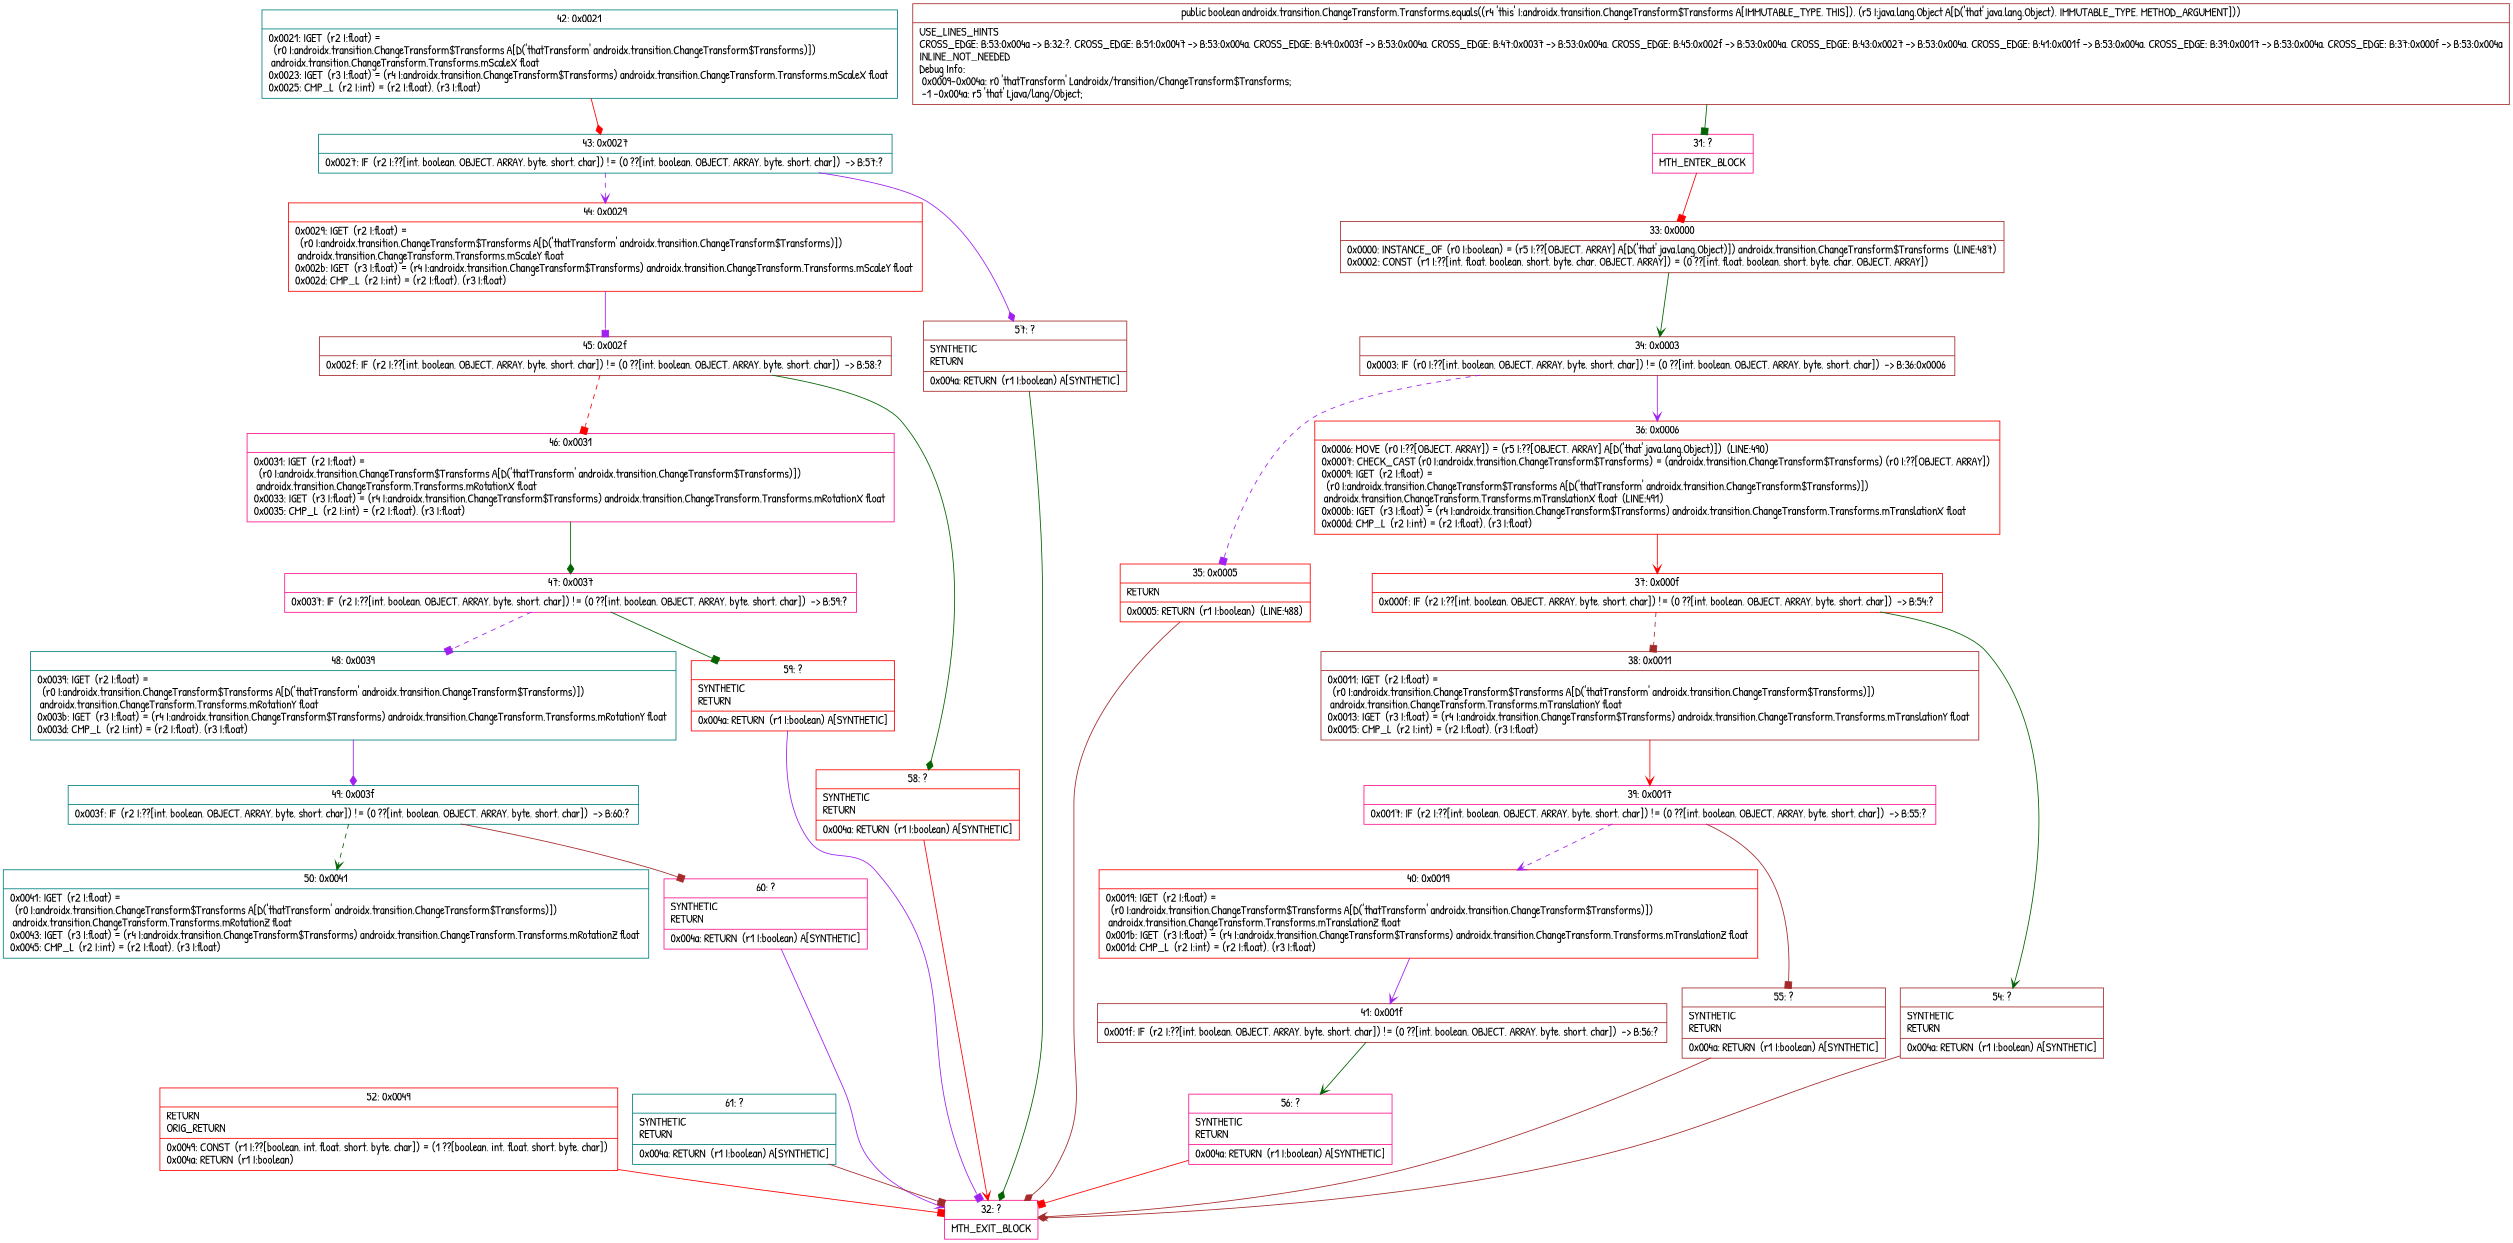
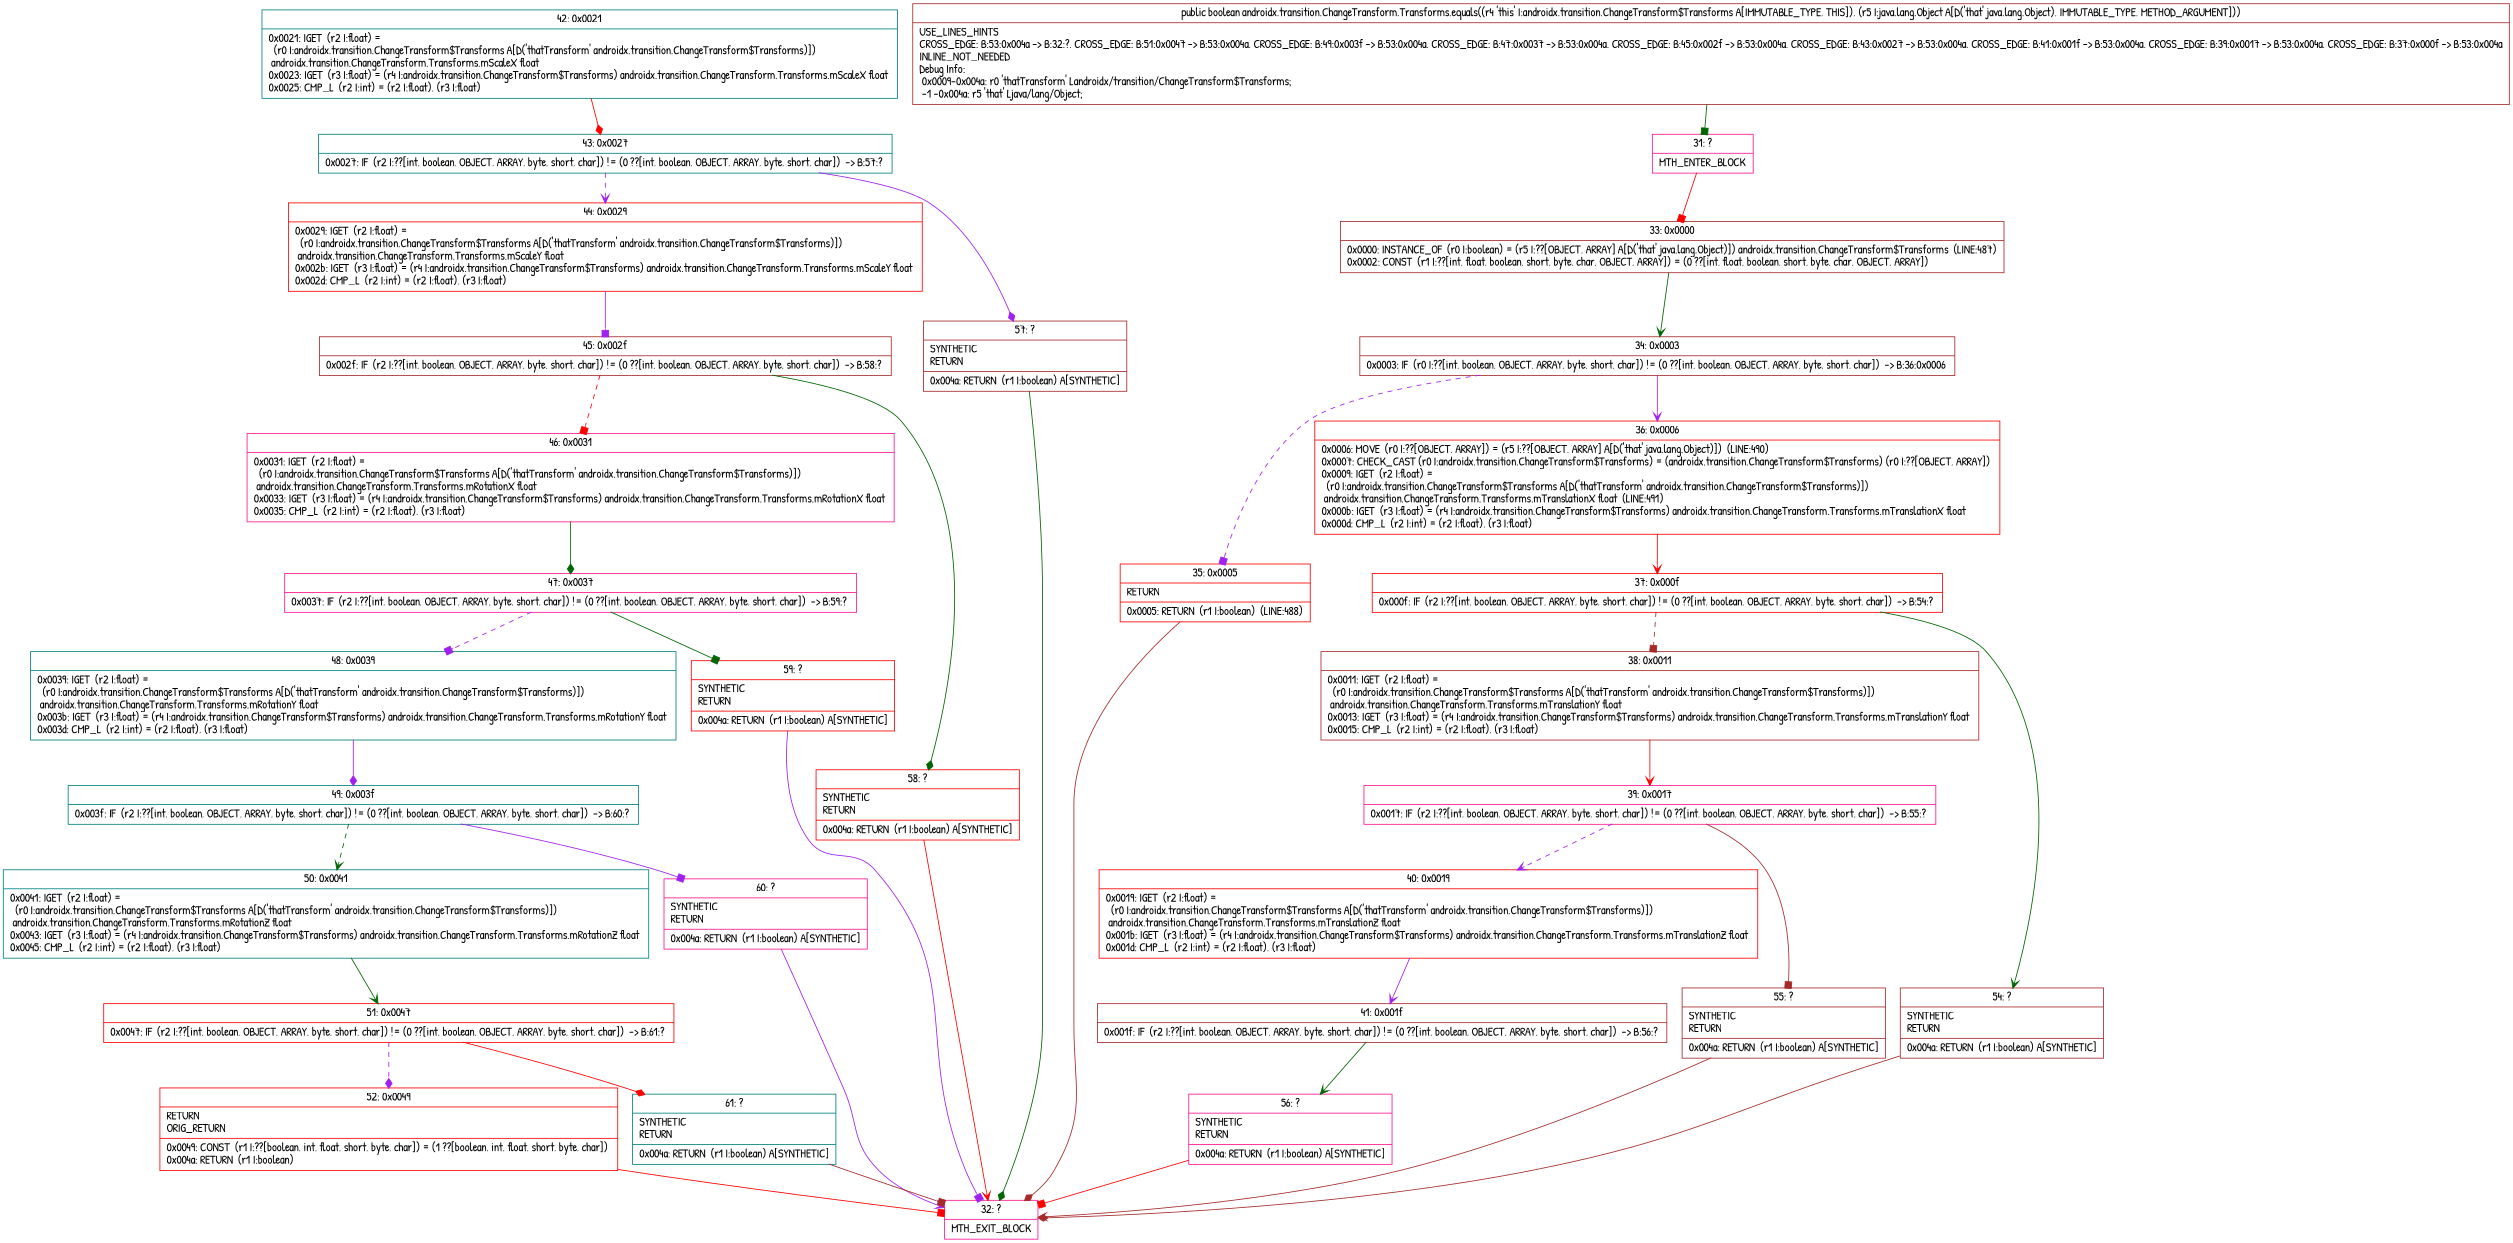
edge "49: 0x003f" -> "60: ?": color brown -> purple
node "51: 0x0047": added
